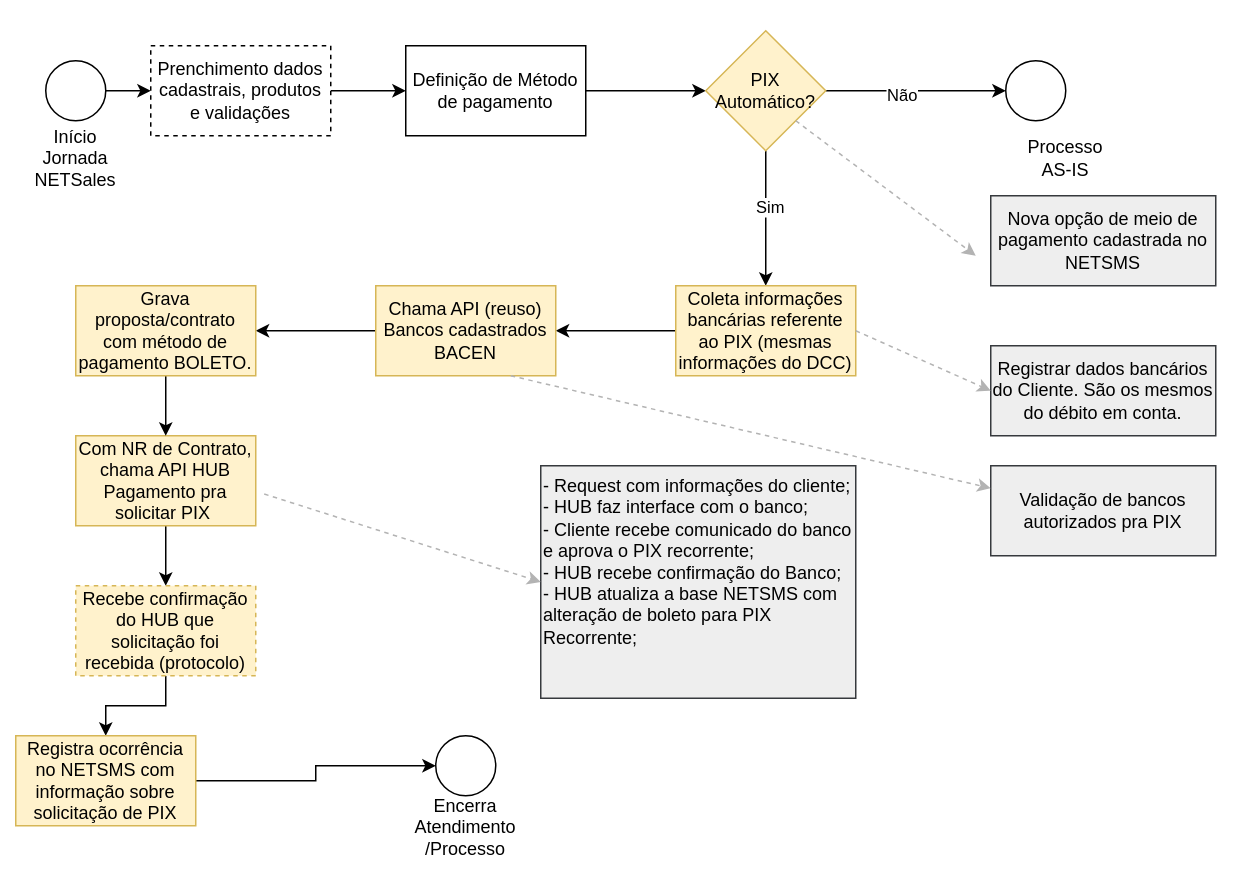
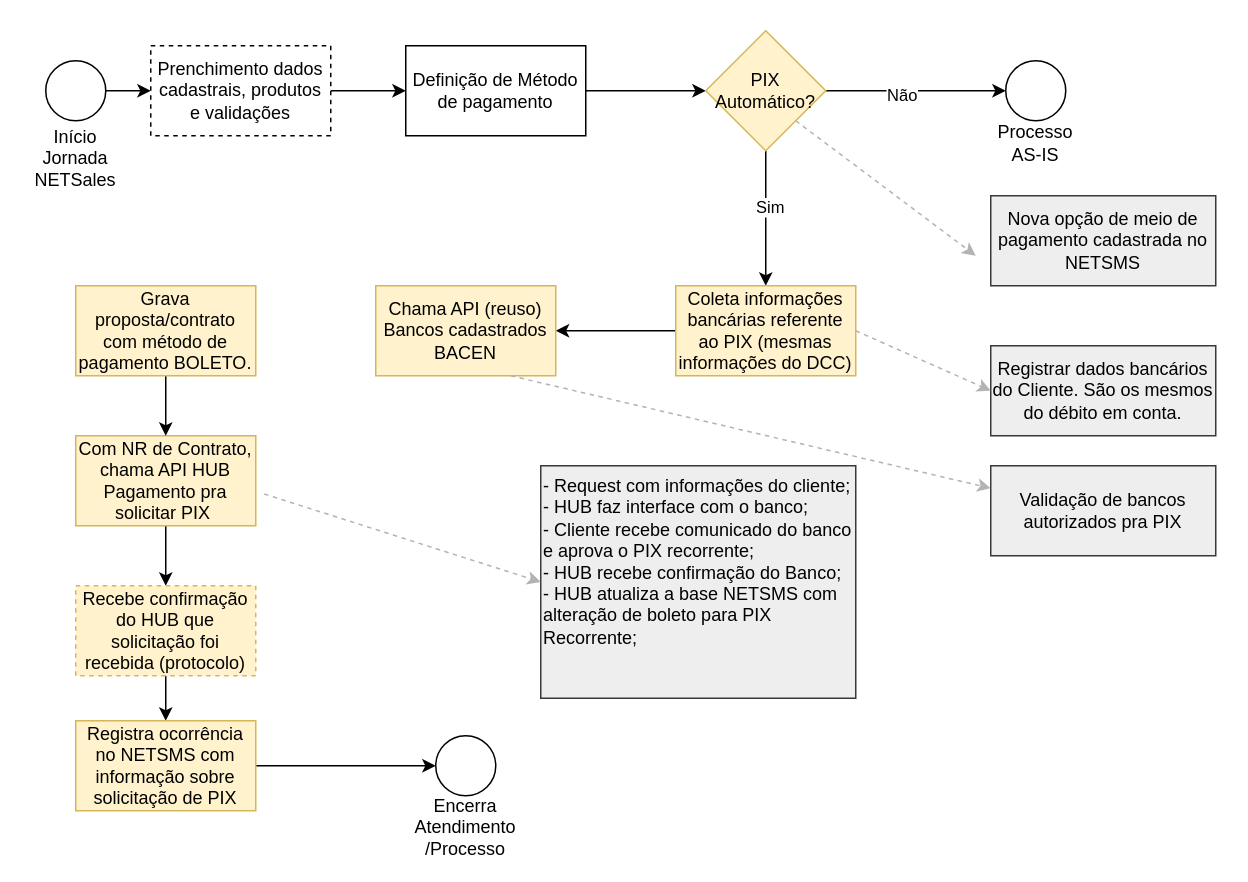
node "Processo AS-IS": moved (1066, 158) -> (1036, 143)
edge "Chama API (reuso) Bancos cadastrados BACEN" -> "Grava proposta/contrato com método de pagamento BOLETO.": removed
node "Registra ocorrência no NETSMS com informação sobre solicitação de PIX": moved (106, 781) -> (166, 766)
